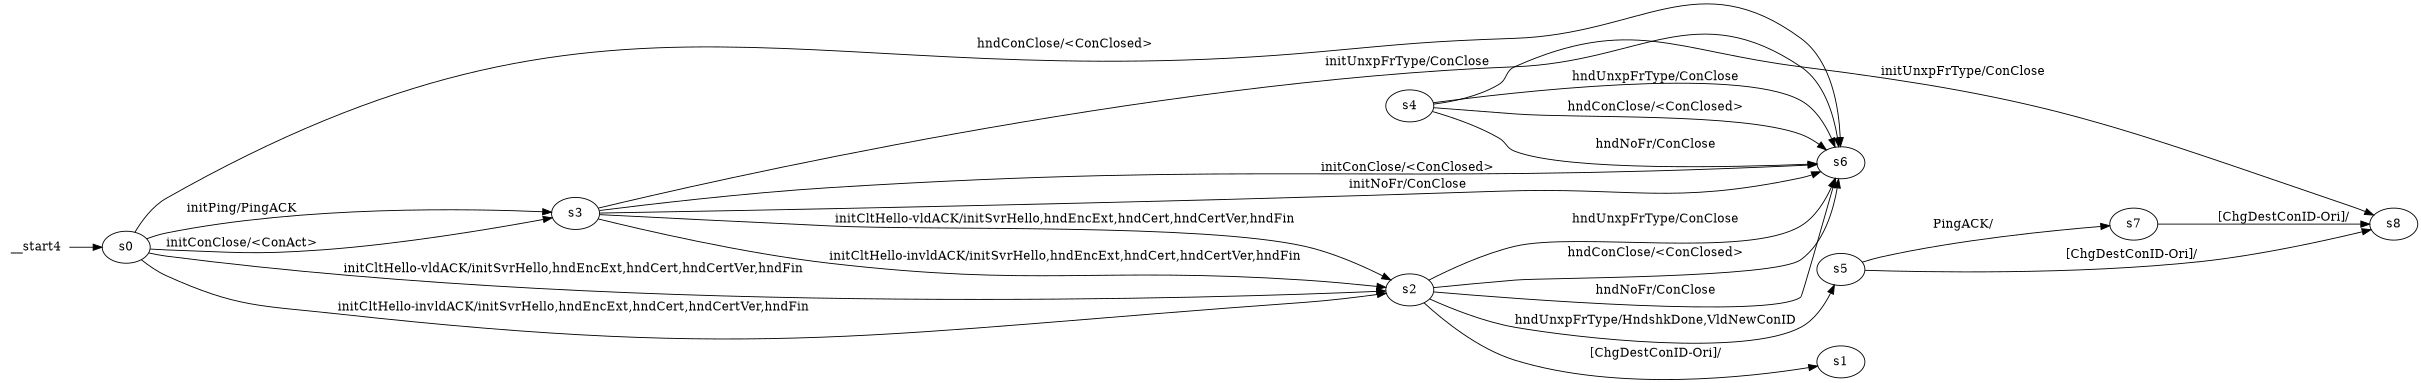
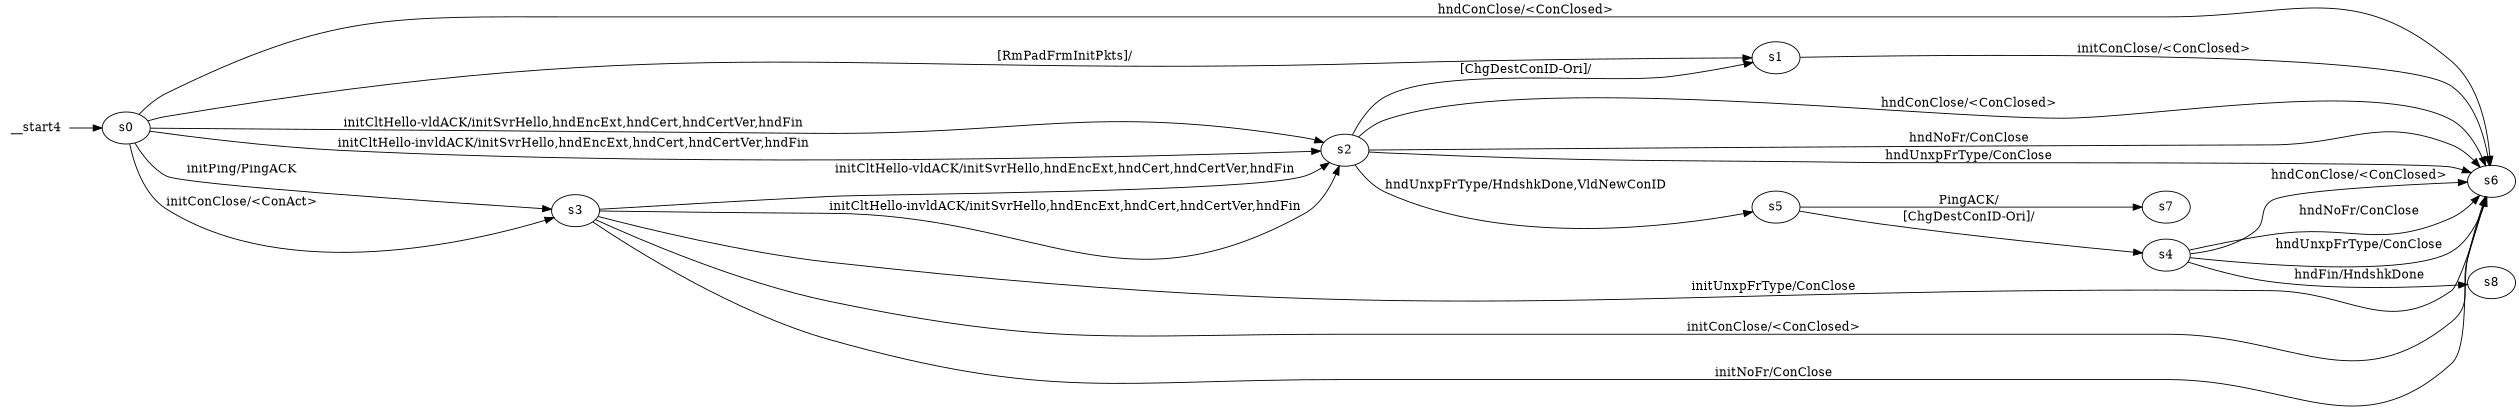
edge "s1" -> "s6": added, label "initConClose/<ConClosed>"
edge "s0" -> "s1": added, label "[RmPadFrmInitPkts]/"
edge "s4" -> "s8": label "initUnxpFrType/ConClose " -> "hndFin/HndshkDone "
edge "s7" -> "s8": removed, label "[ChgDestConID-Ori]/"
edge "s5" -> "s8": now "s5" -> "s4"
